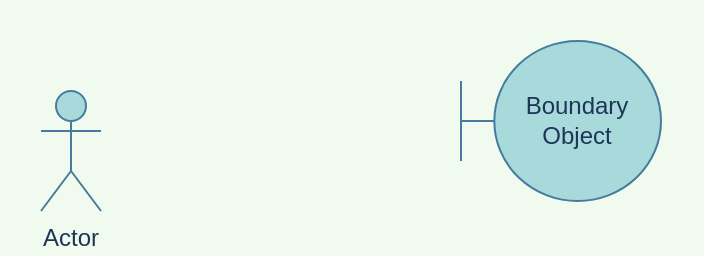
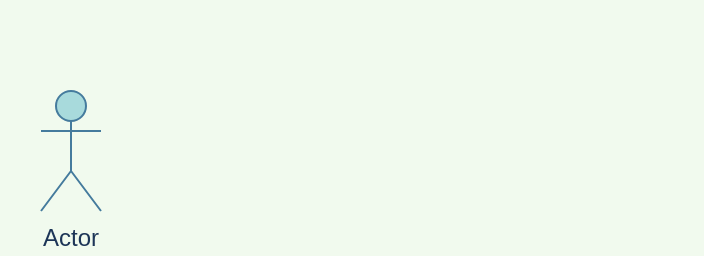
node "Boundary Object": removed
